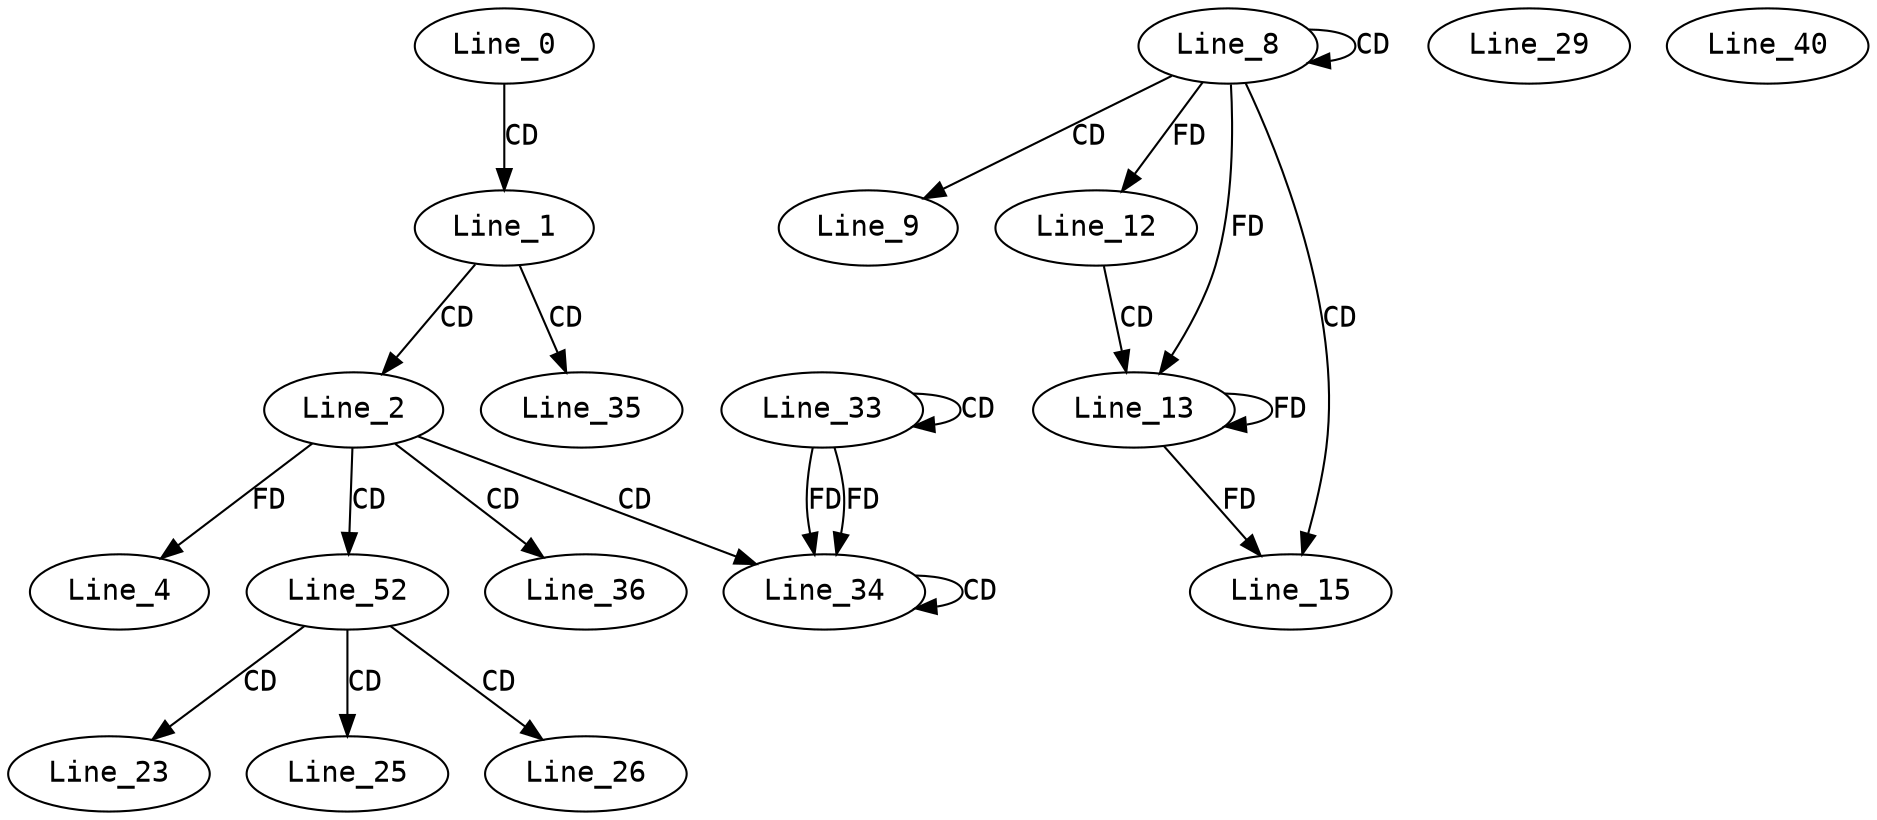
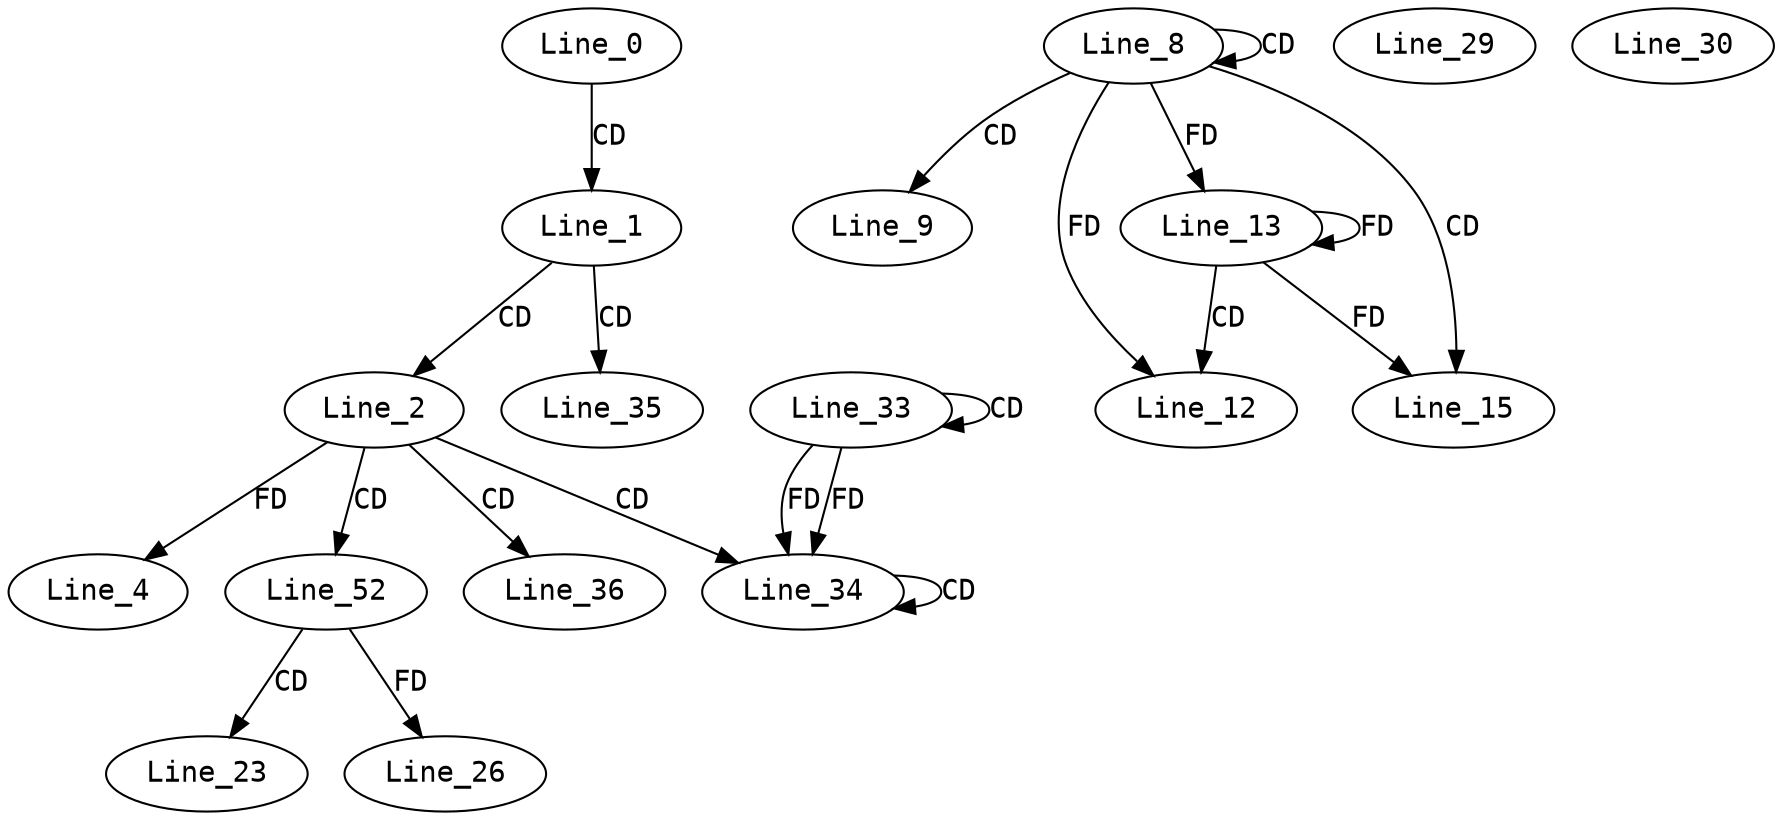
node "Line_40": label "Line_40" -> "Line_30"
edge "Line_12" -> "Line_13": reversed
edge "Line_52" -> "Line_26": label "CD" -> "FD"
node "Line_25": removed
